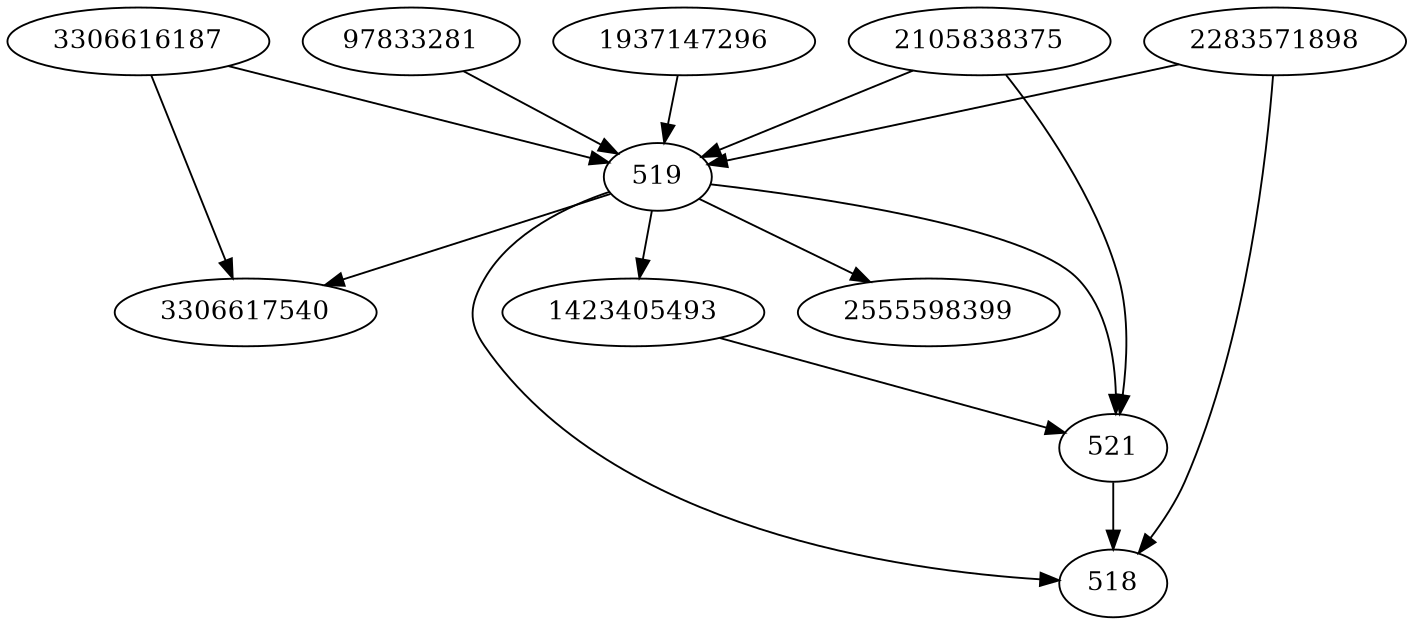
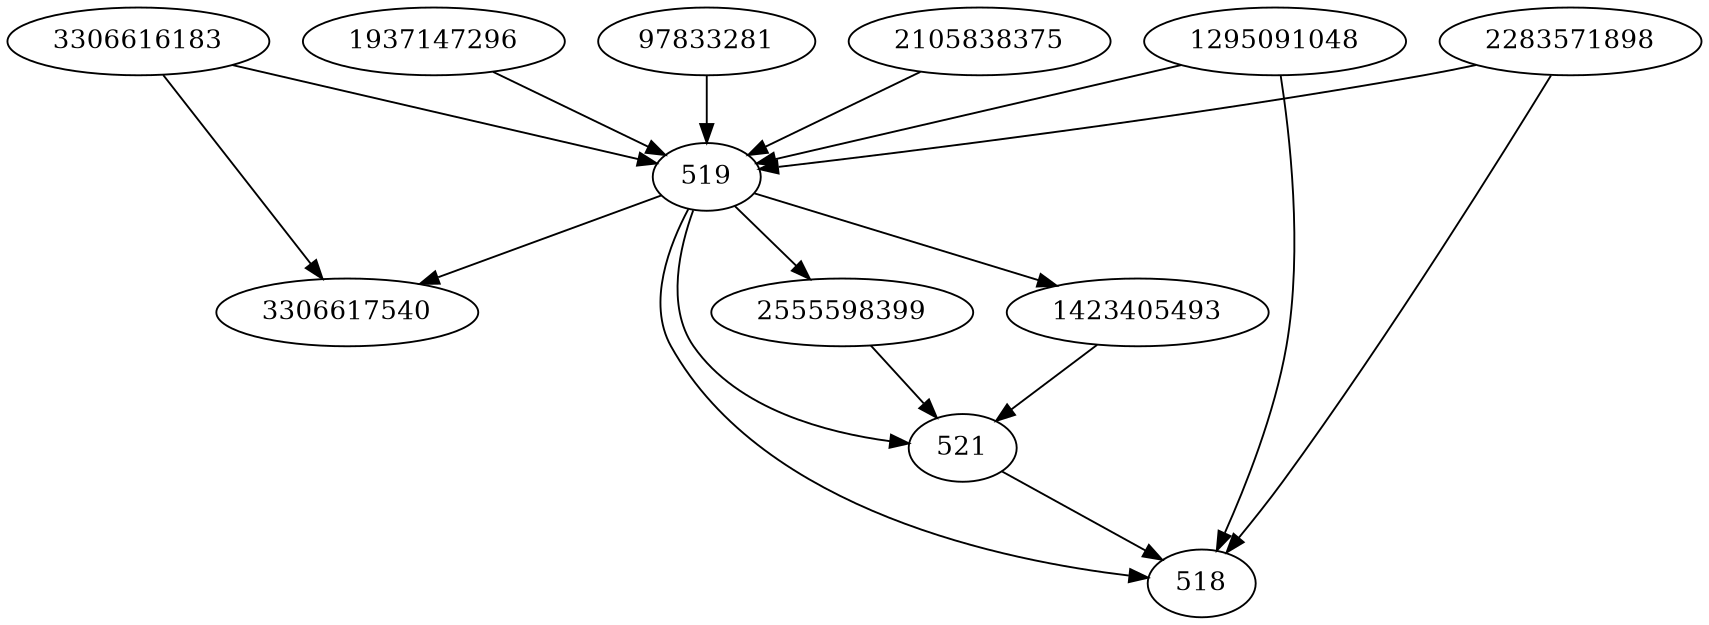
node "3306616187": label "3306616187" -> "3306616183"
node "1295091048": added
edge "2105838375" -> "521": now "2555598399" -> "521"
